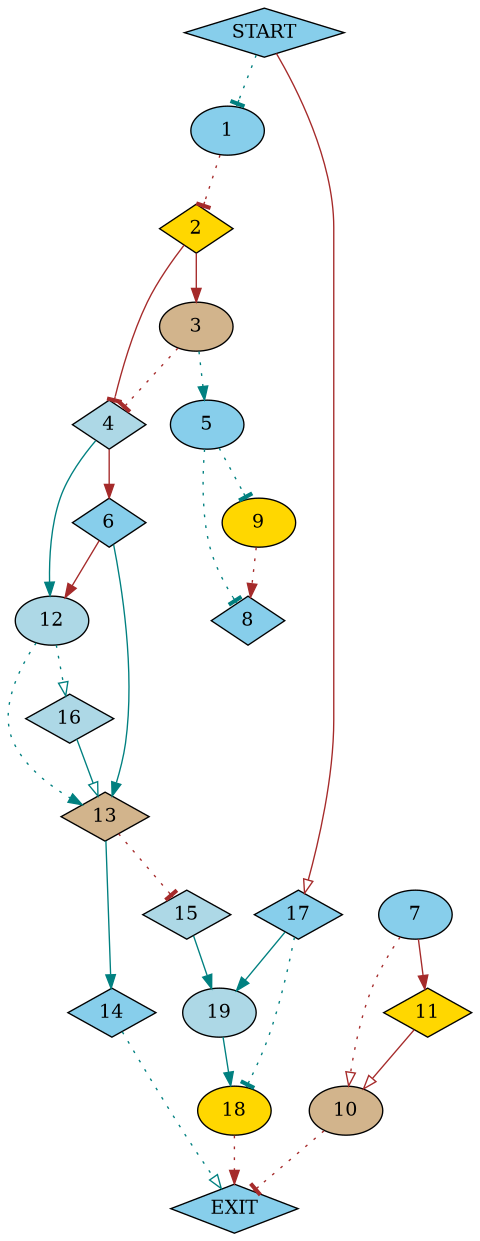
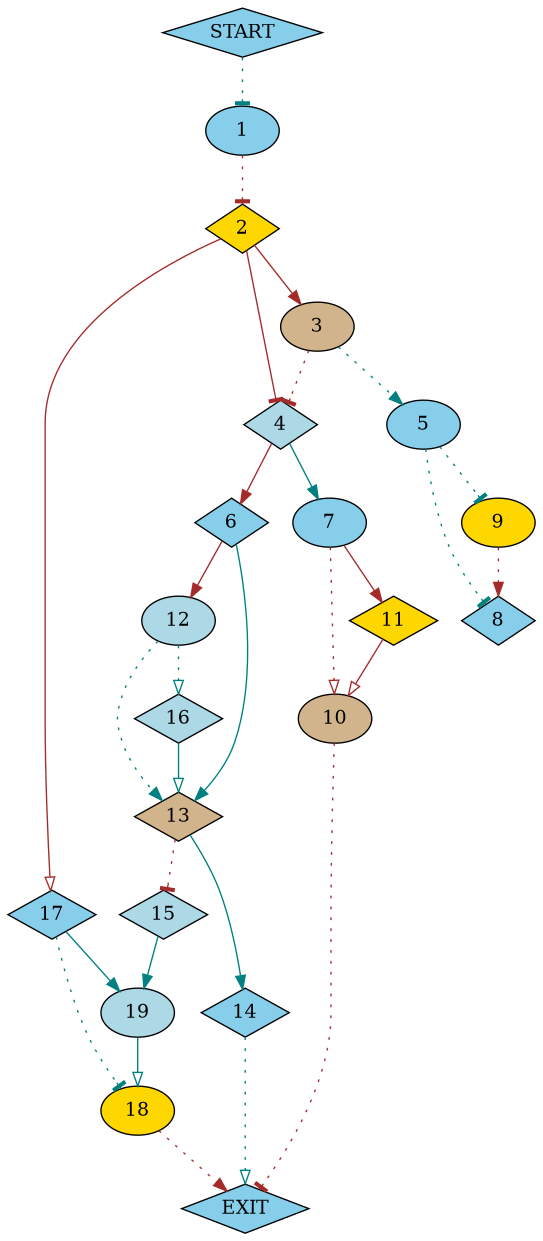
edge "START" -> "17": now "2" -> "17"
edge "4" -> "12": now "4" -> "7"
edge "19" -> "18": arrowhead normal -> onormal
